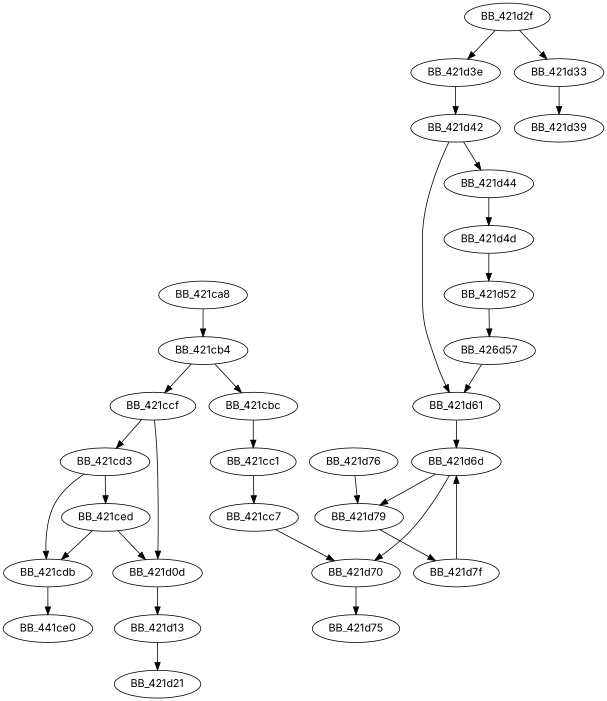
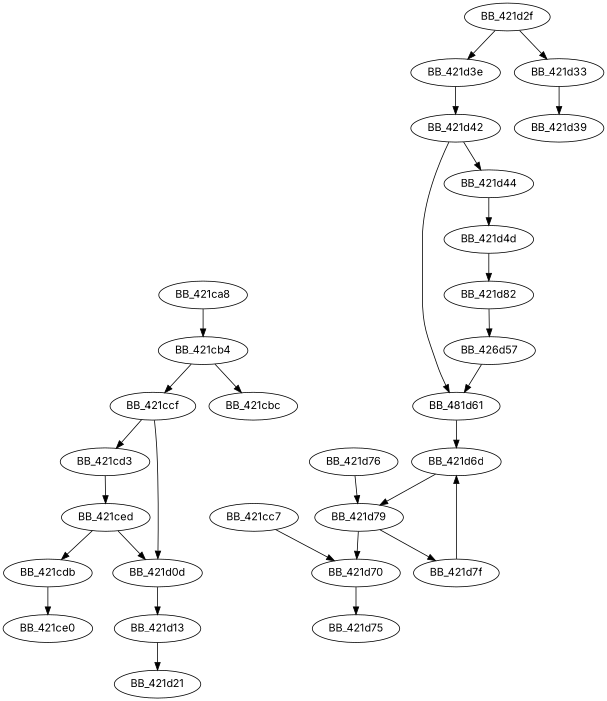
node "BB_421d52": label "BB_421d52" -> "BB_421d82"
node "BB_421d61": label "BB_421d61" -> "BB_481d61"
node "BB_421cc1": removed
edge "BB_421cd3" -> "BB_421cdb": removed
edge "BB_421d6d" -> "BB_421d70": now "BB_421d79" -> "BB_421d70"
node "BB_441ce0": label "BB_441ce0" -> "BB_421ce0"
